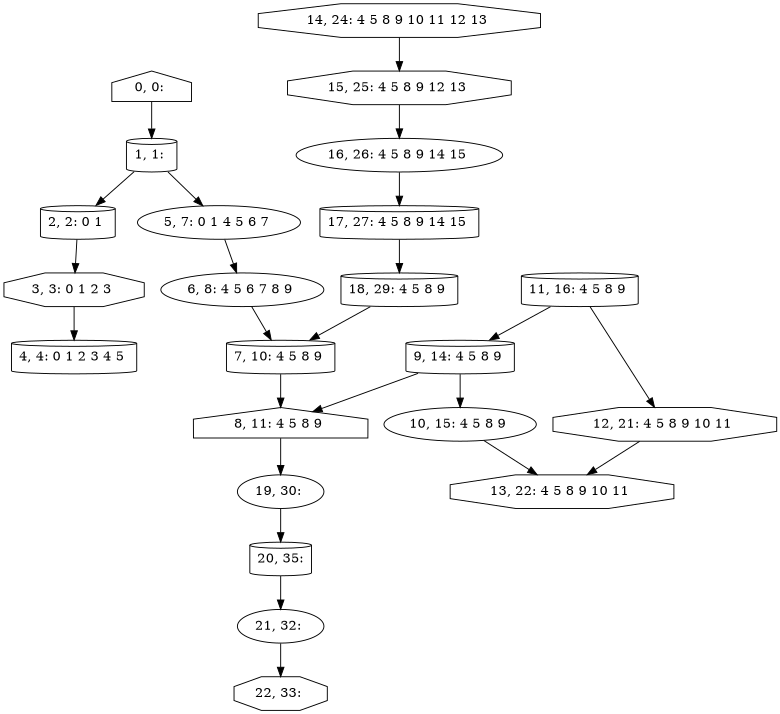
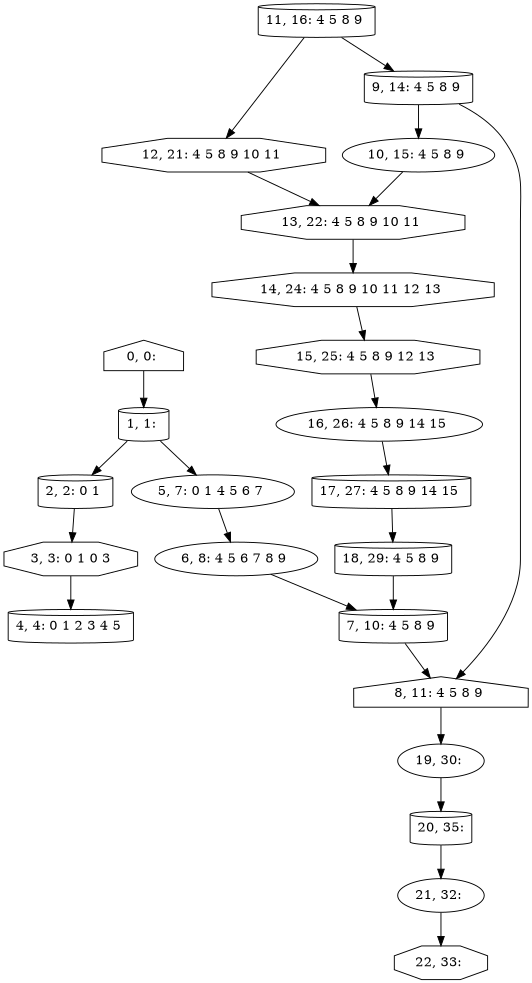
edge "13, 22: 4 5 8 9 10 11" -> "14, 24: 4 5 8 9 10 11 12 13": added
node "3, 3: 0 1 2 3": label "3, 3: 0 1 2 3" -> "3, 3: 0 1 0 3"
